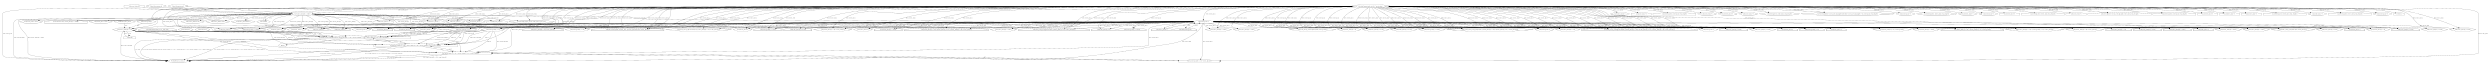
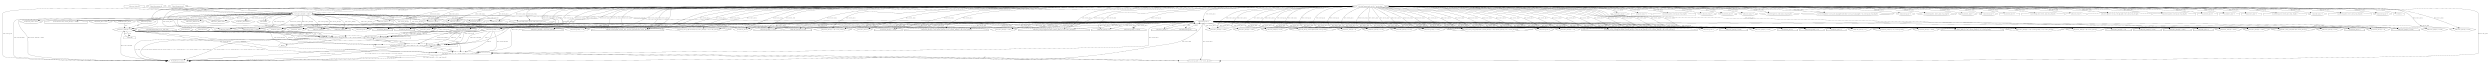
node "(Call,event_data[0] == 0x21)": added
node "(Call,event_data[1] == 0)": added
